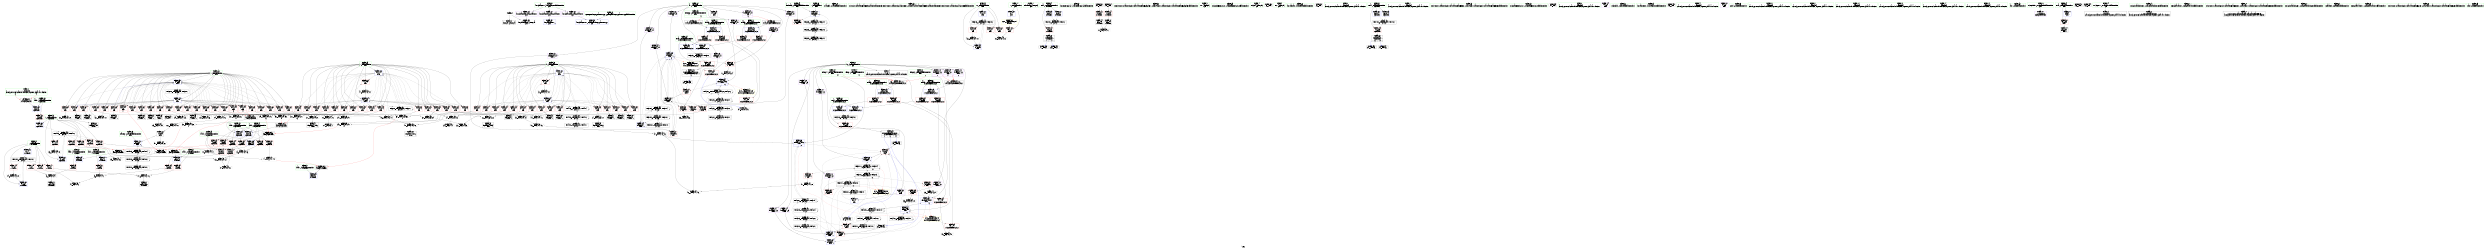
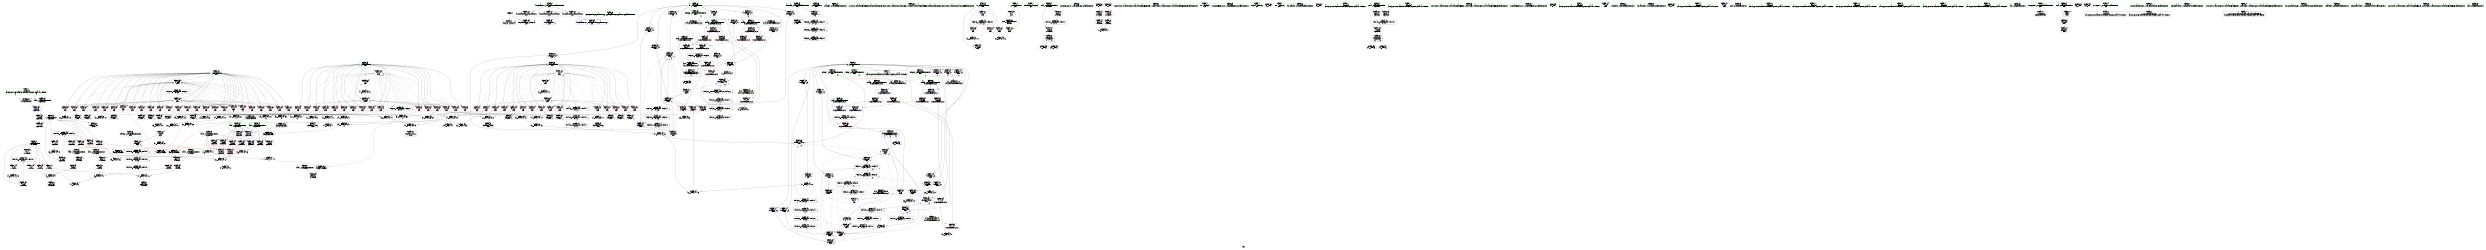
node "NodeID: 259": removed
node "NodeID: 113": added
